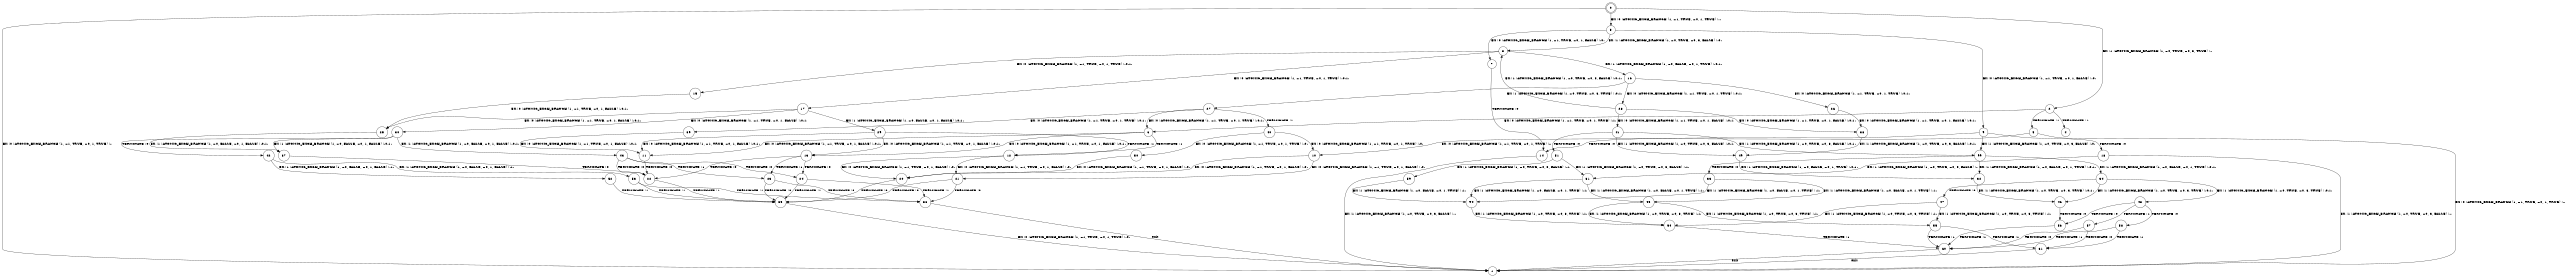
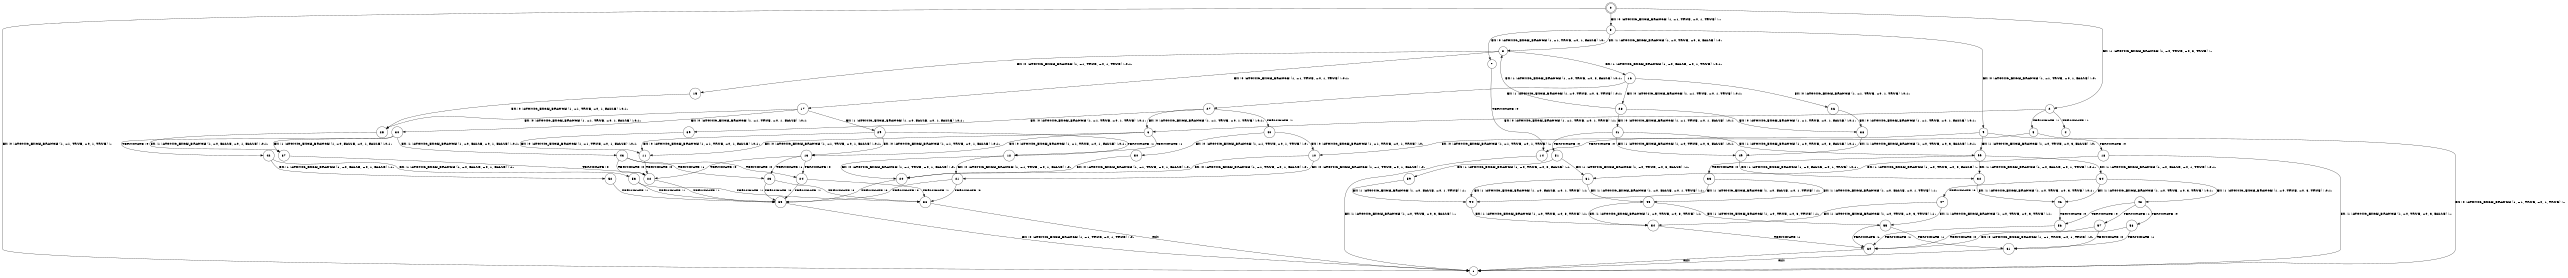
edge "58" -> "60": label "TERMINATE !1" -> "EX !0 !ATOMIC_EXCH_BRANCH (1, +1, TRUE, +0, 1, TRUE) !:0:"
